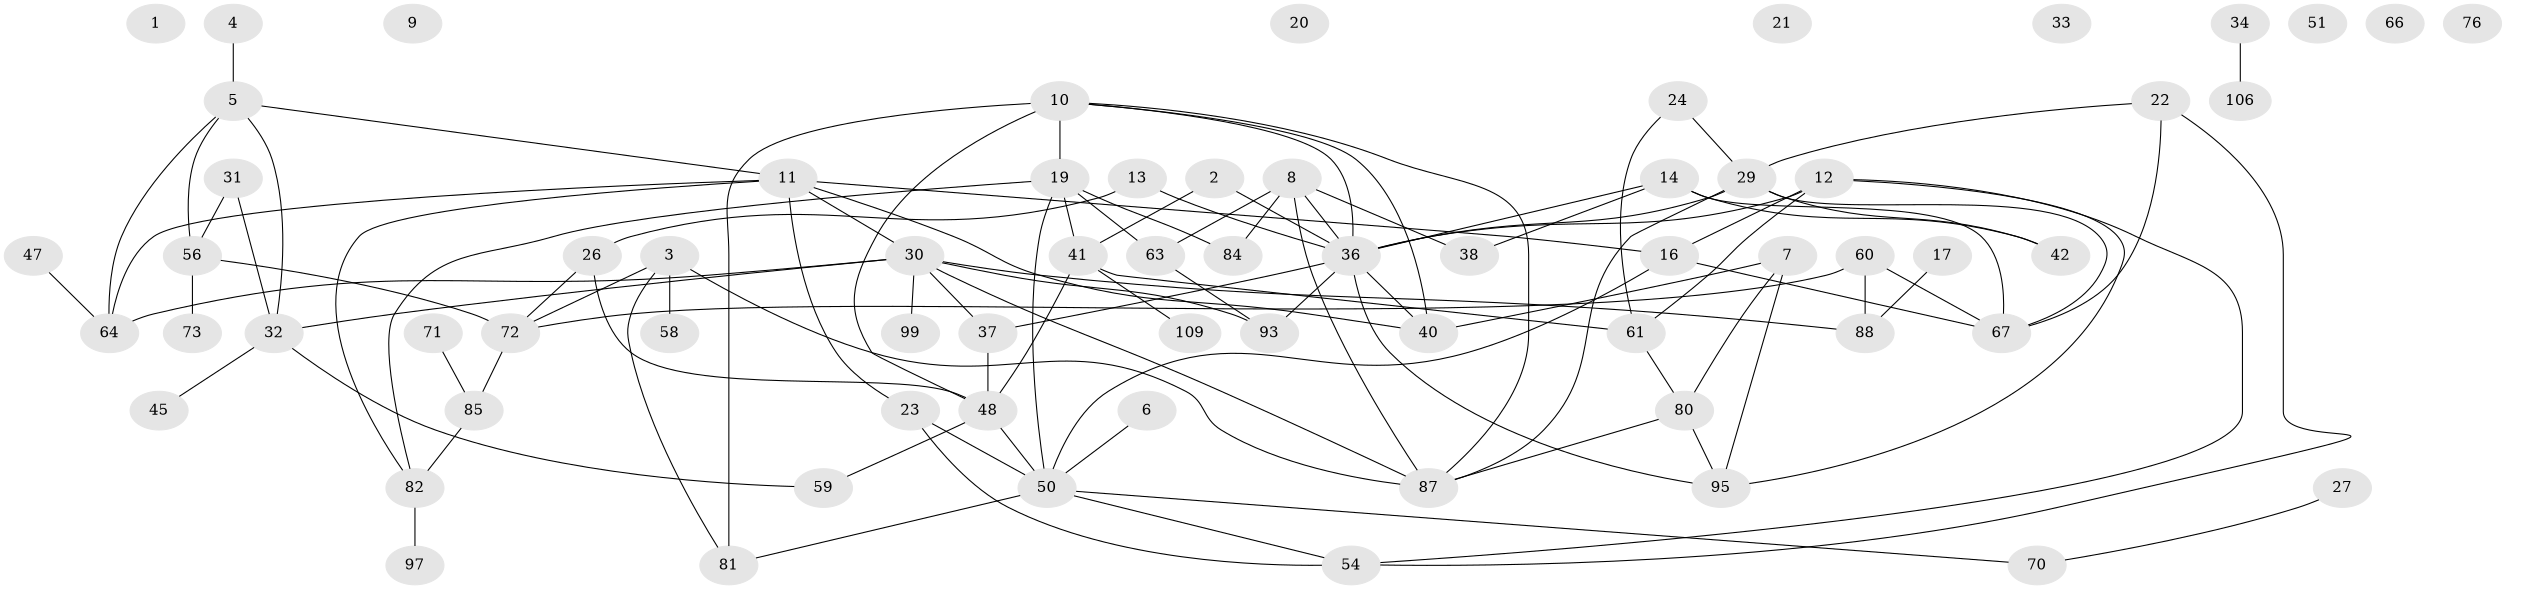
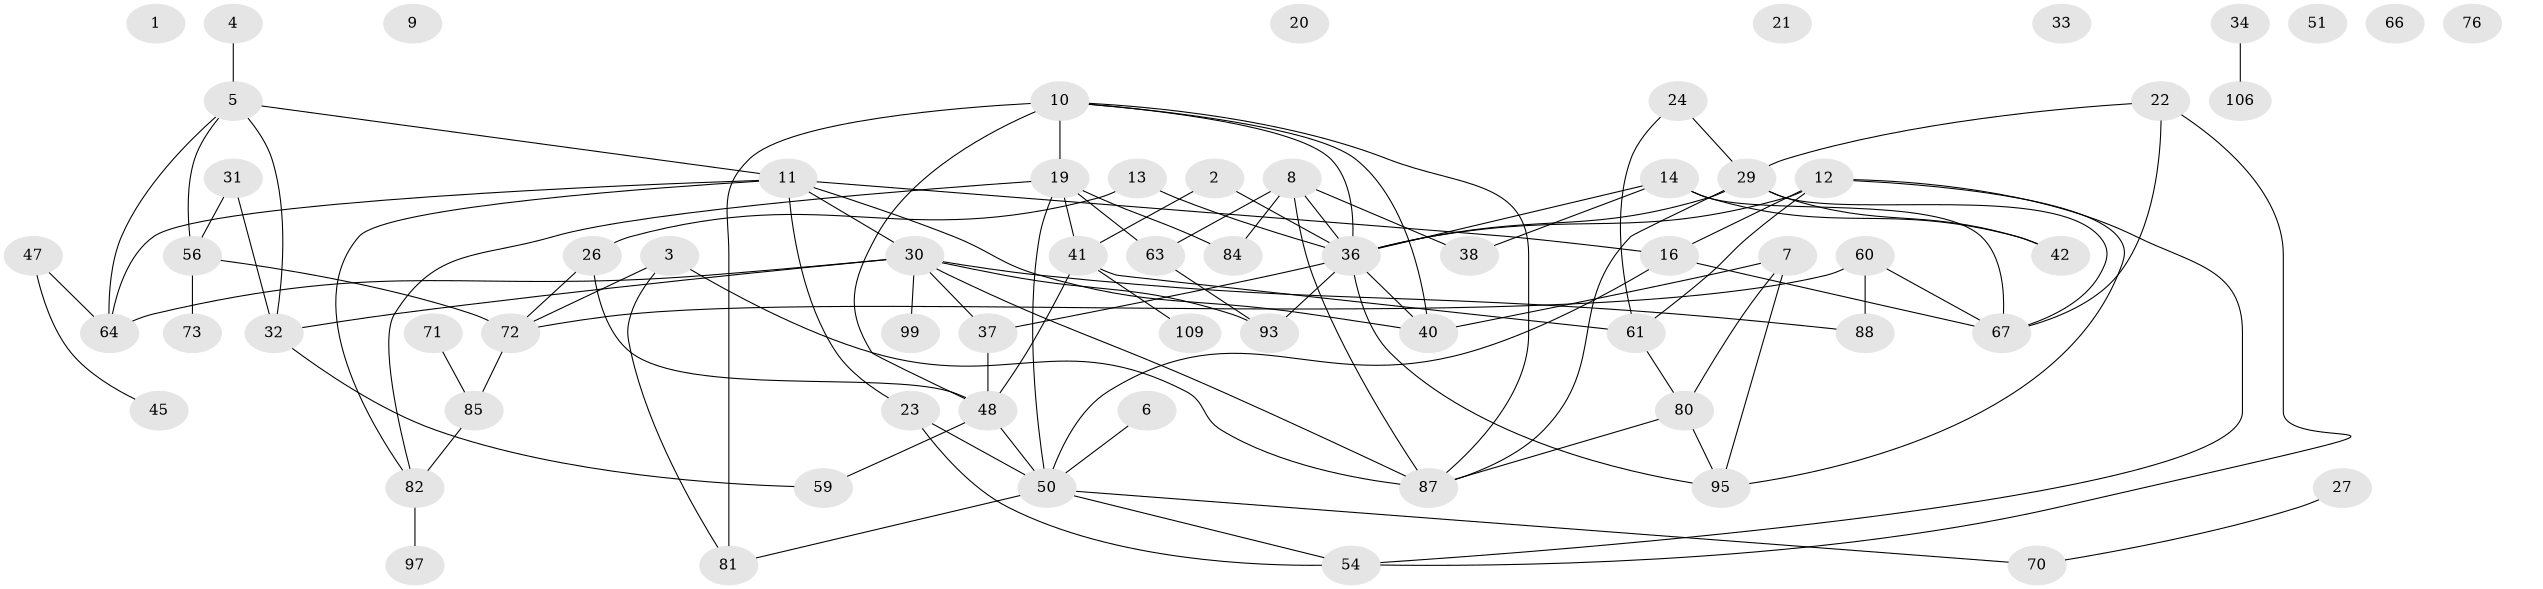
node "17": removed
node "58": removed
edge "32" -- "45": now "47" -- "45"
